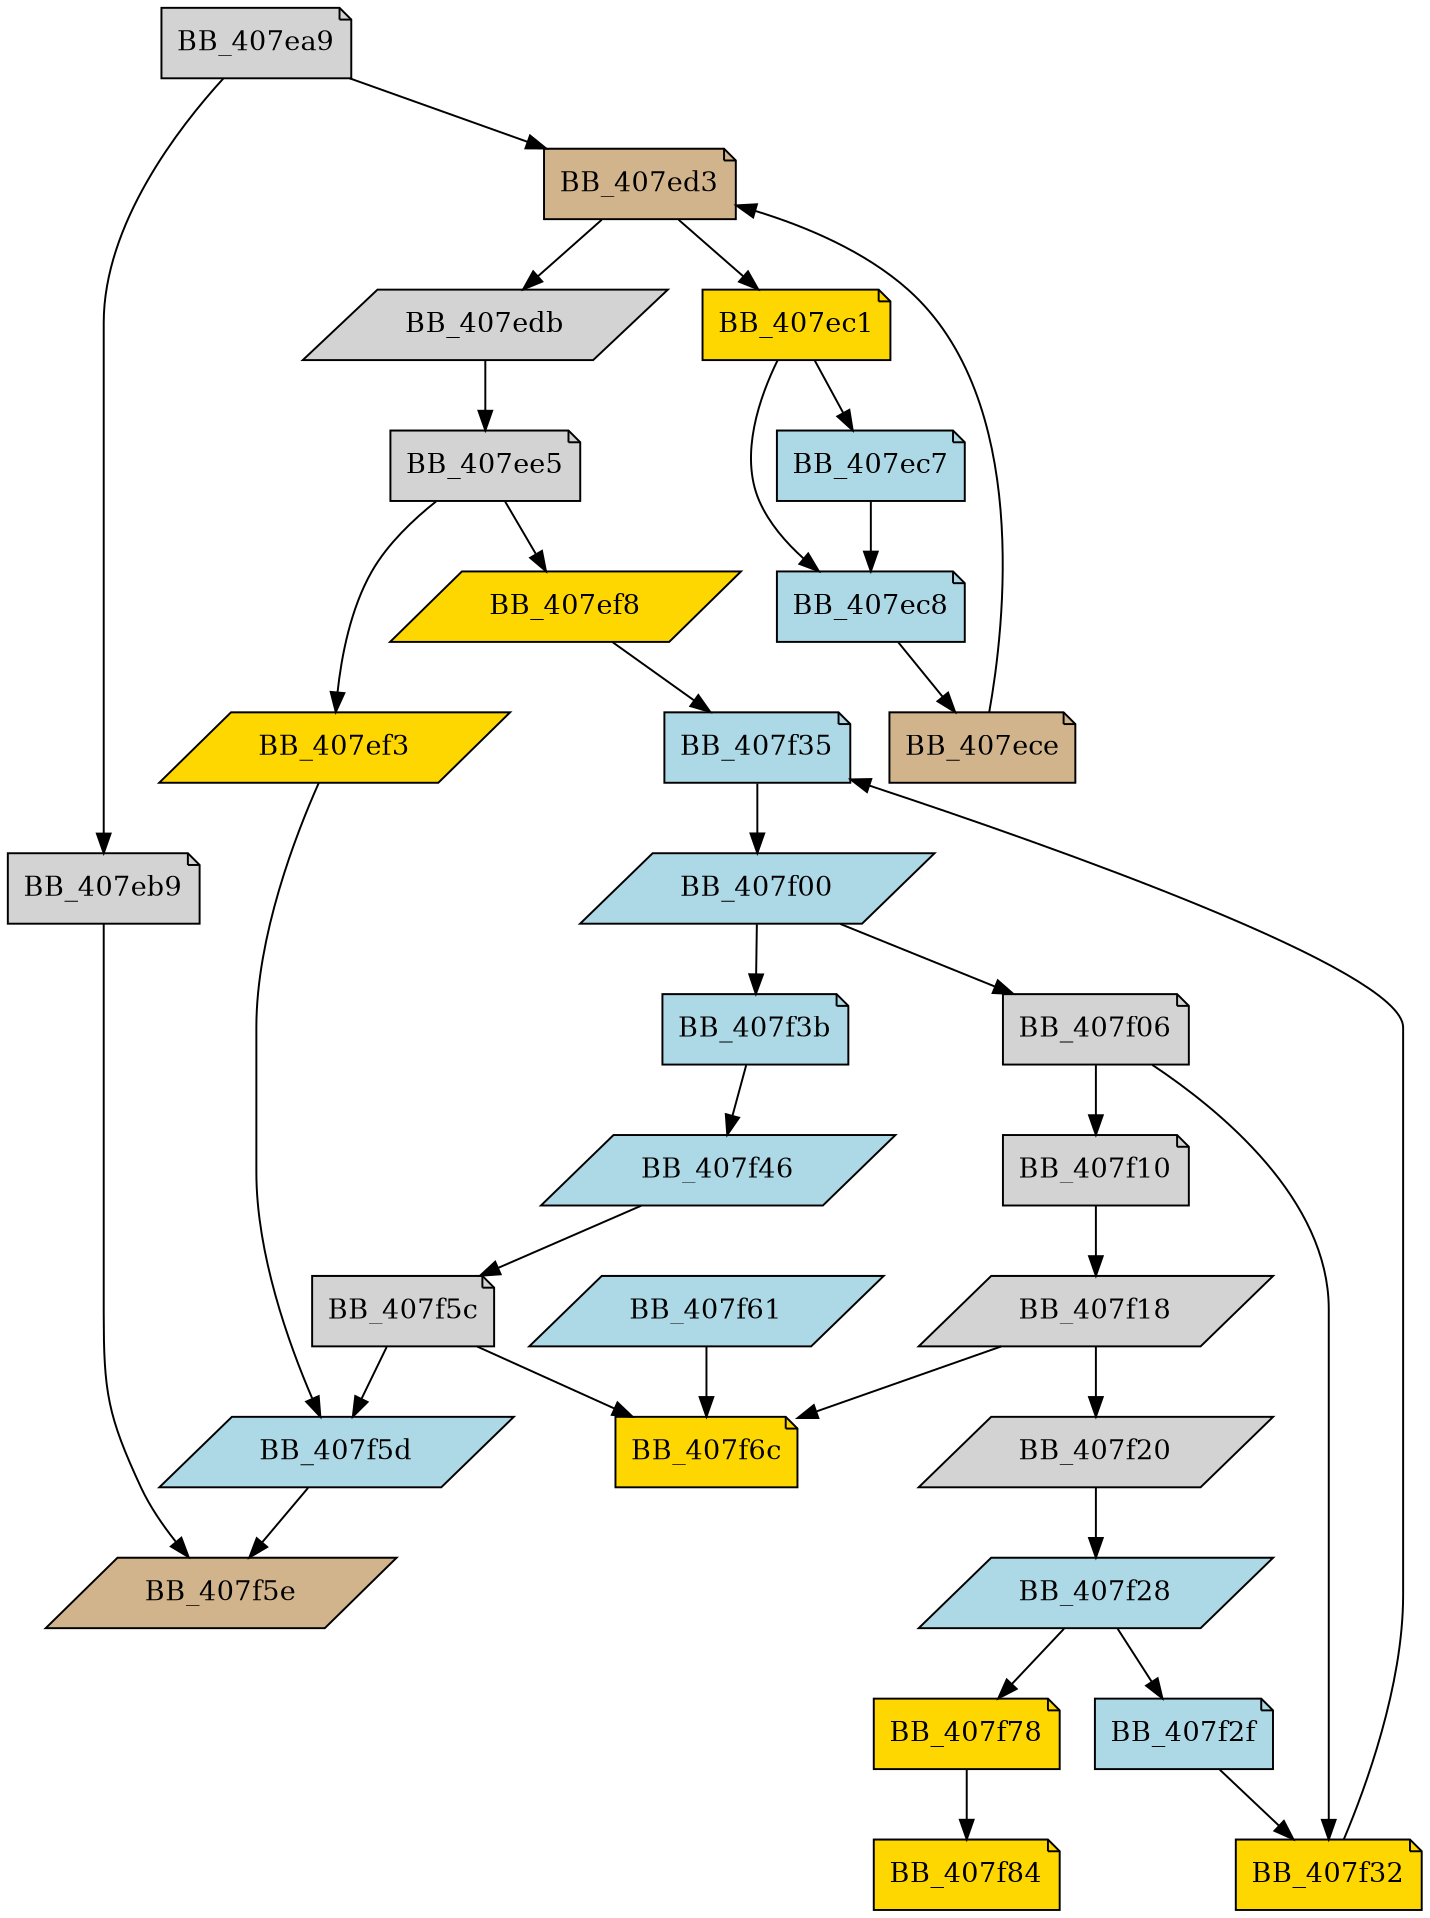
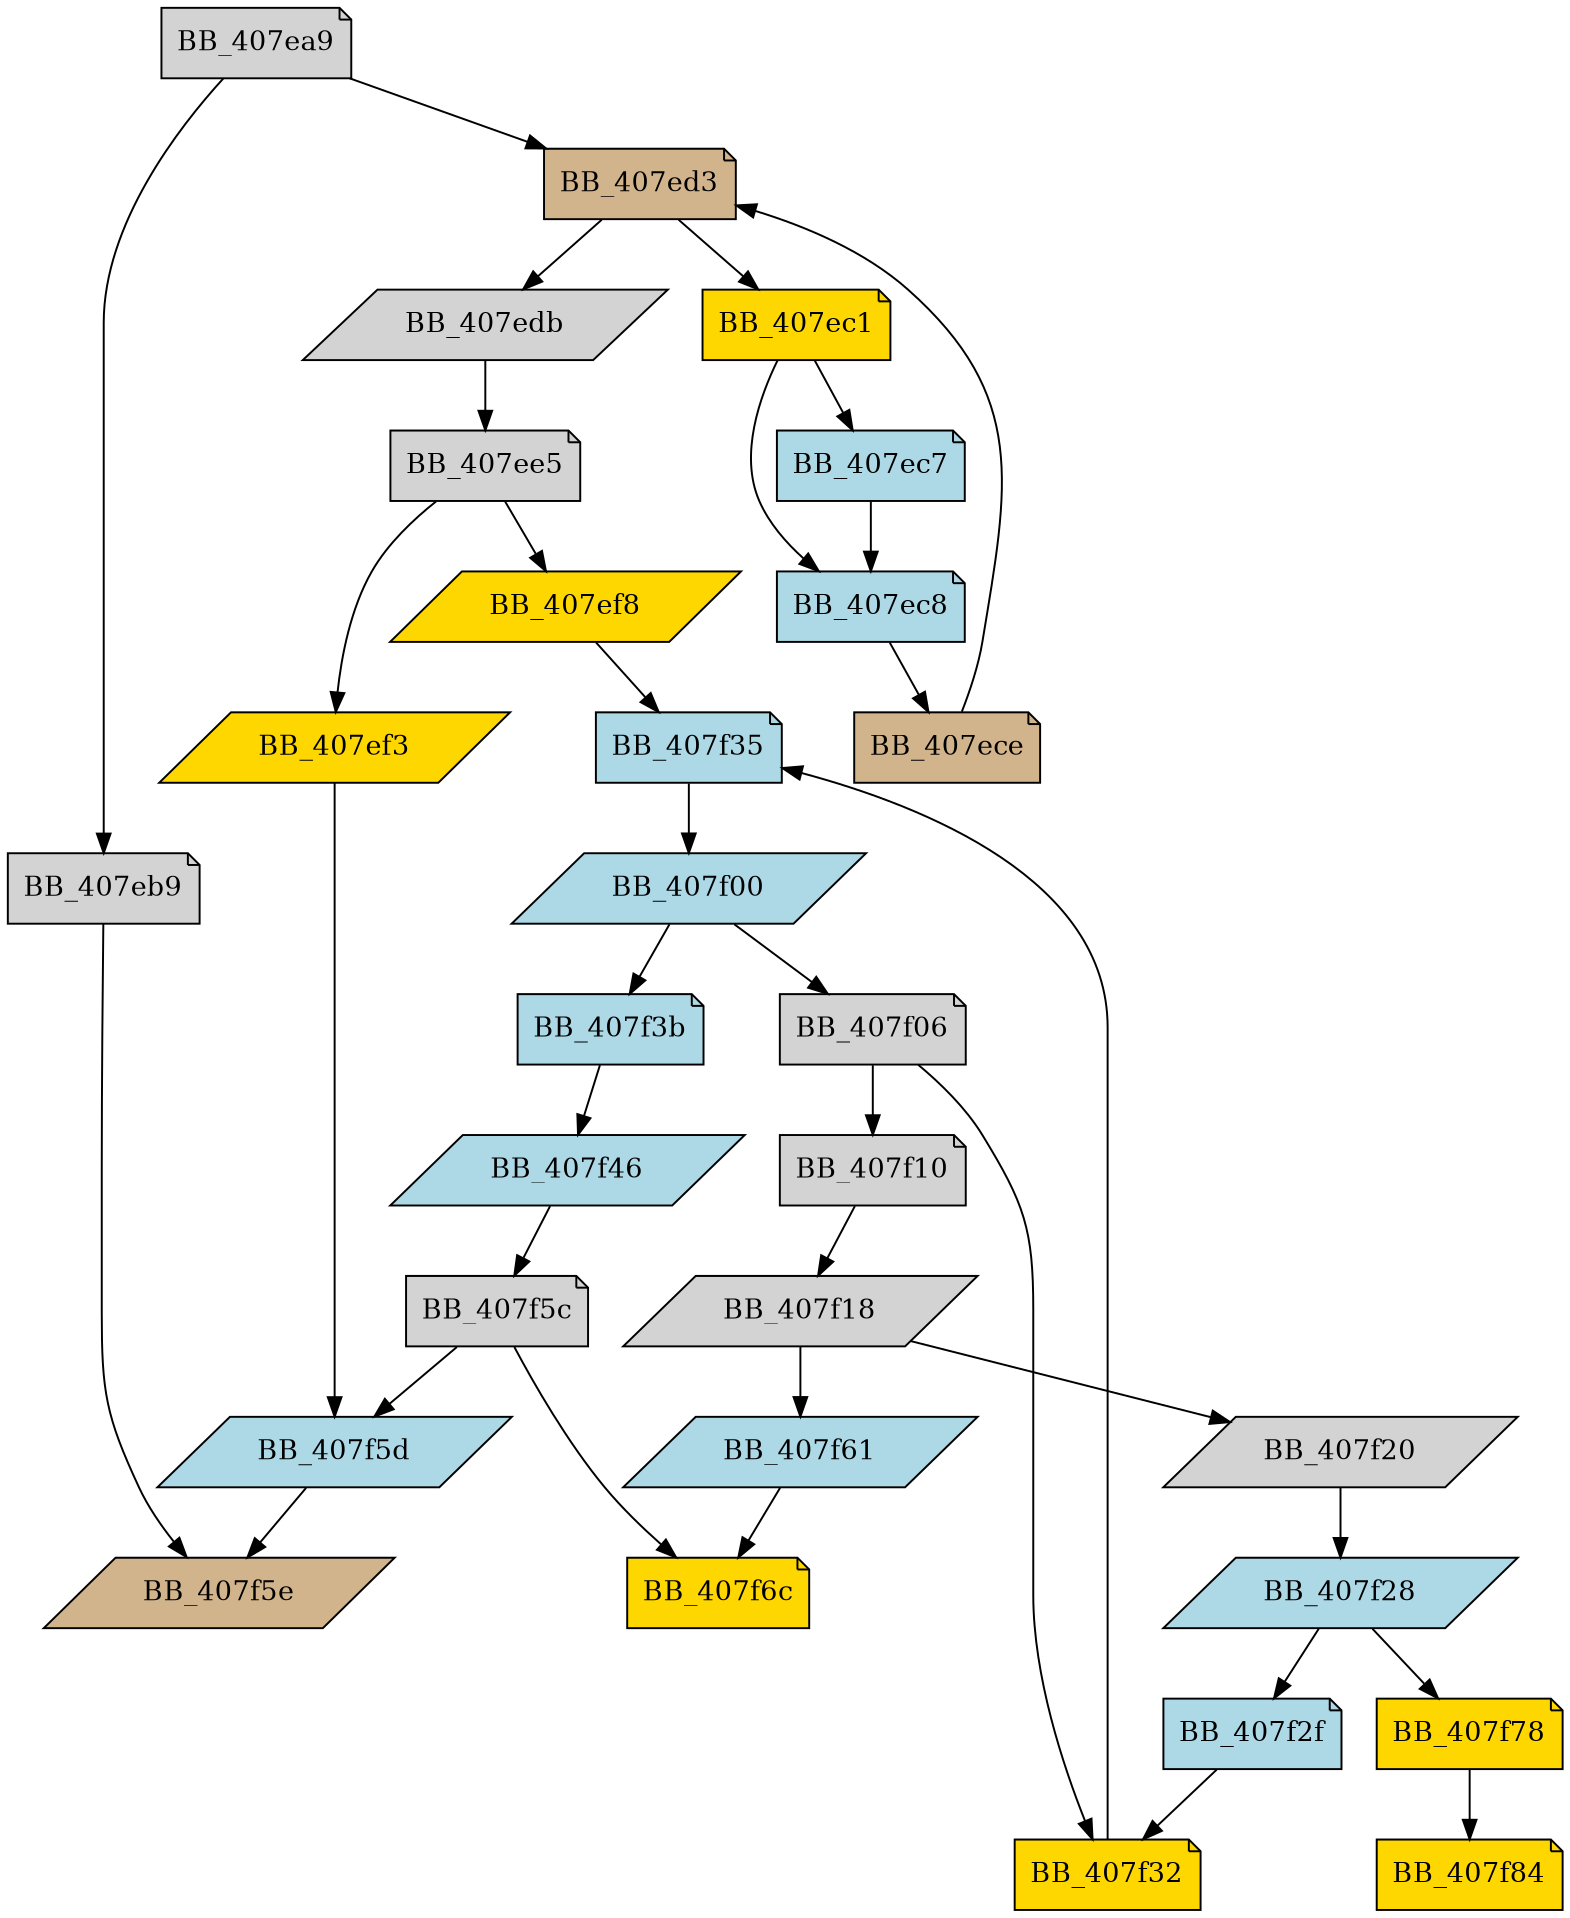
edge "BB_407f18" -> "BB_407f6c": now "BB_407f18" -> "BB_407f61"
